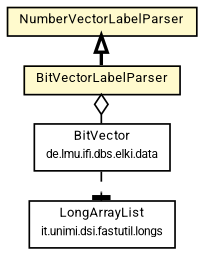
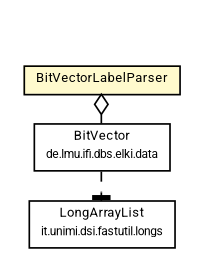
node "NumberVectorLabelParser": removed
